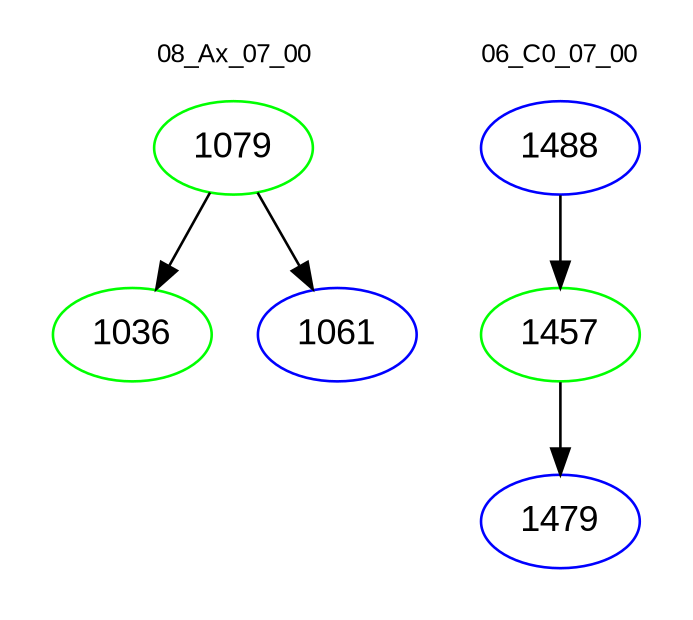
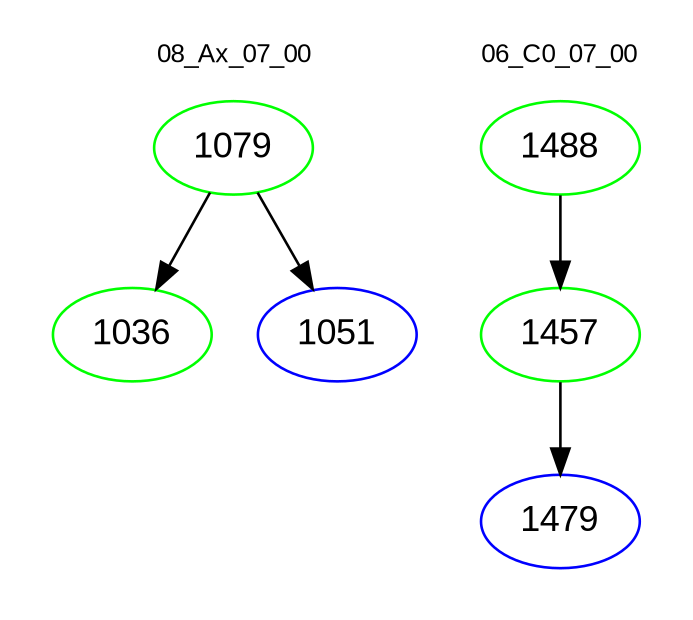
node "1488": color blue -> green
node "1061": label "1061" -> "1051"
